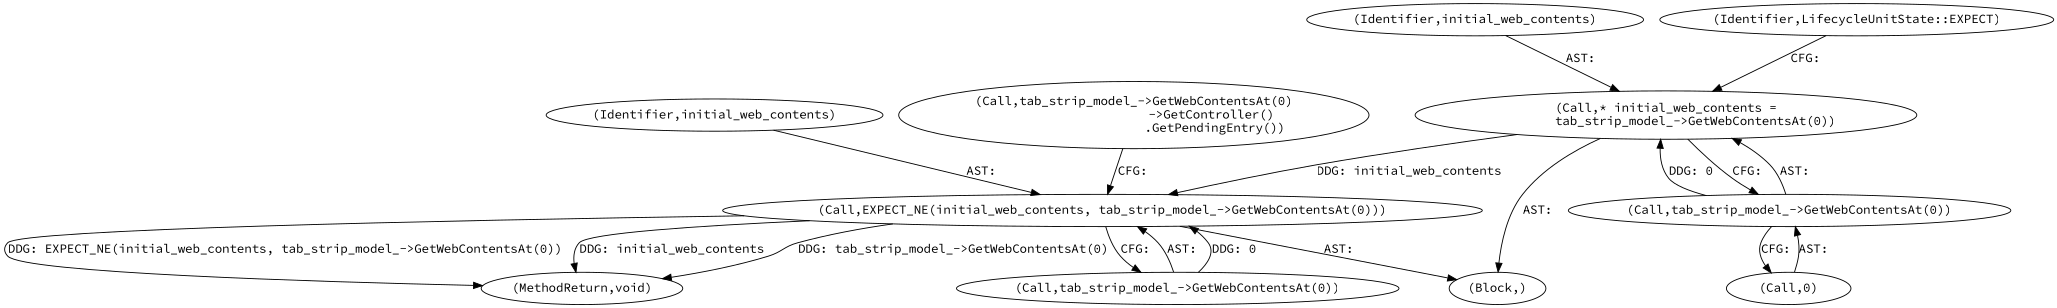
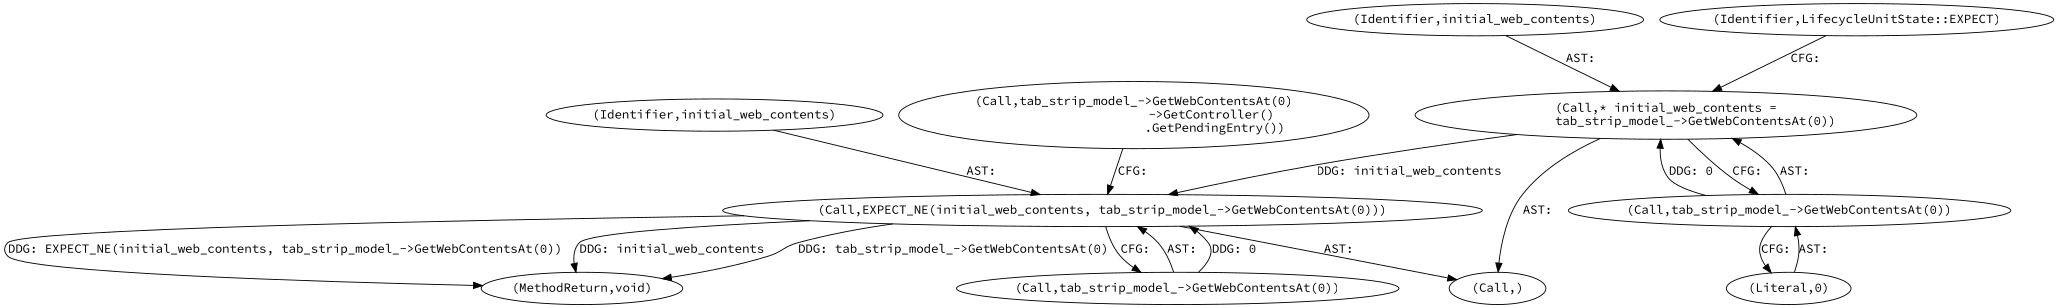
node "(Block,)": label "(Block,)" -> "(Call,)"
node "(Call,0)": label "(Call,0)" -> "(Literal,0)"
